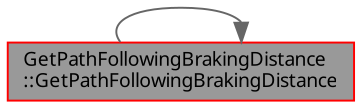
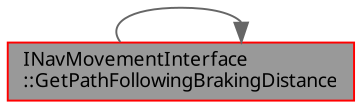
node "GetPathFollowingBrakingDistance ::GetPathFollowingBrakingDistance": label "GetPathFollowingBrakingDistance ::GetPathFollowingBrakingDistance" -> "INavMovementInterface ::GetPathFollowingBrakingDistance"
